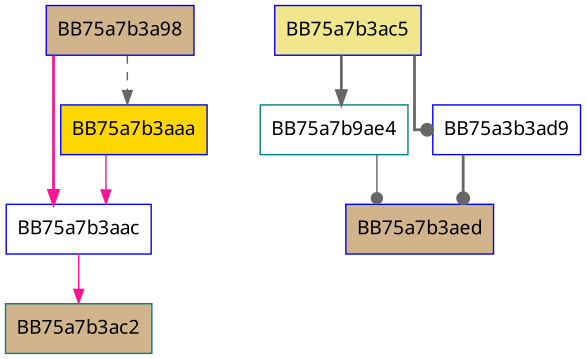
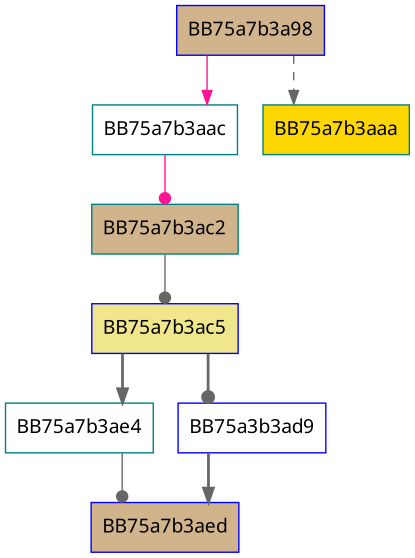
edge "BB75a7b3a98" -> "BB75a7b3aac": style bold -> solid
node "BB75a7b3aaa": color blue -> teal
node "BB75a7b9ae4": label "BB75a7b9ae4" -> "BB75a7b3ae4"
edge "BB75a7b3aaa" -> "BB75a7b3aac": removed
edge "BB75a3b3ad9" -> "BB75a7b3aed": arrowhead dot -> normal
node "BB75a7b3aac": color blue -> teal
edge "BB75a7b3aac" -> "BB75a7b3ac2": arrowhead normal -> dot
edge "BB75a7b3ac2" -> "BB75a7b3ac5": added
